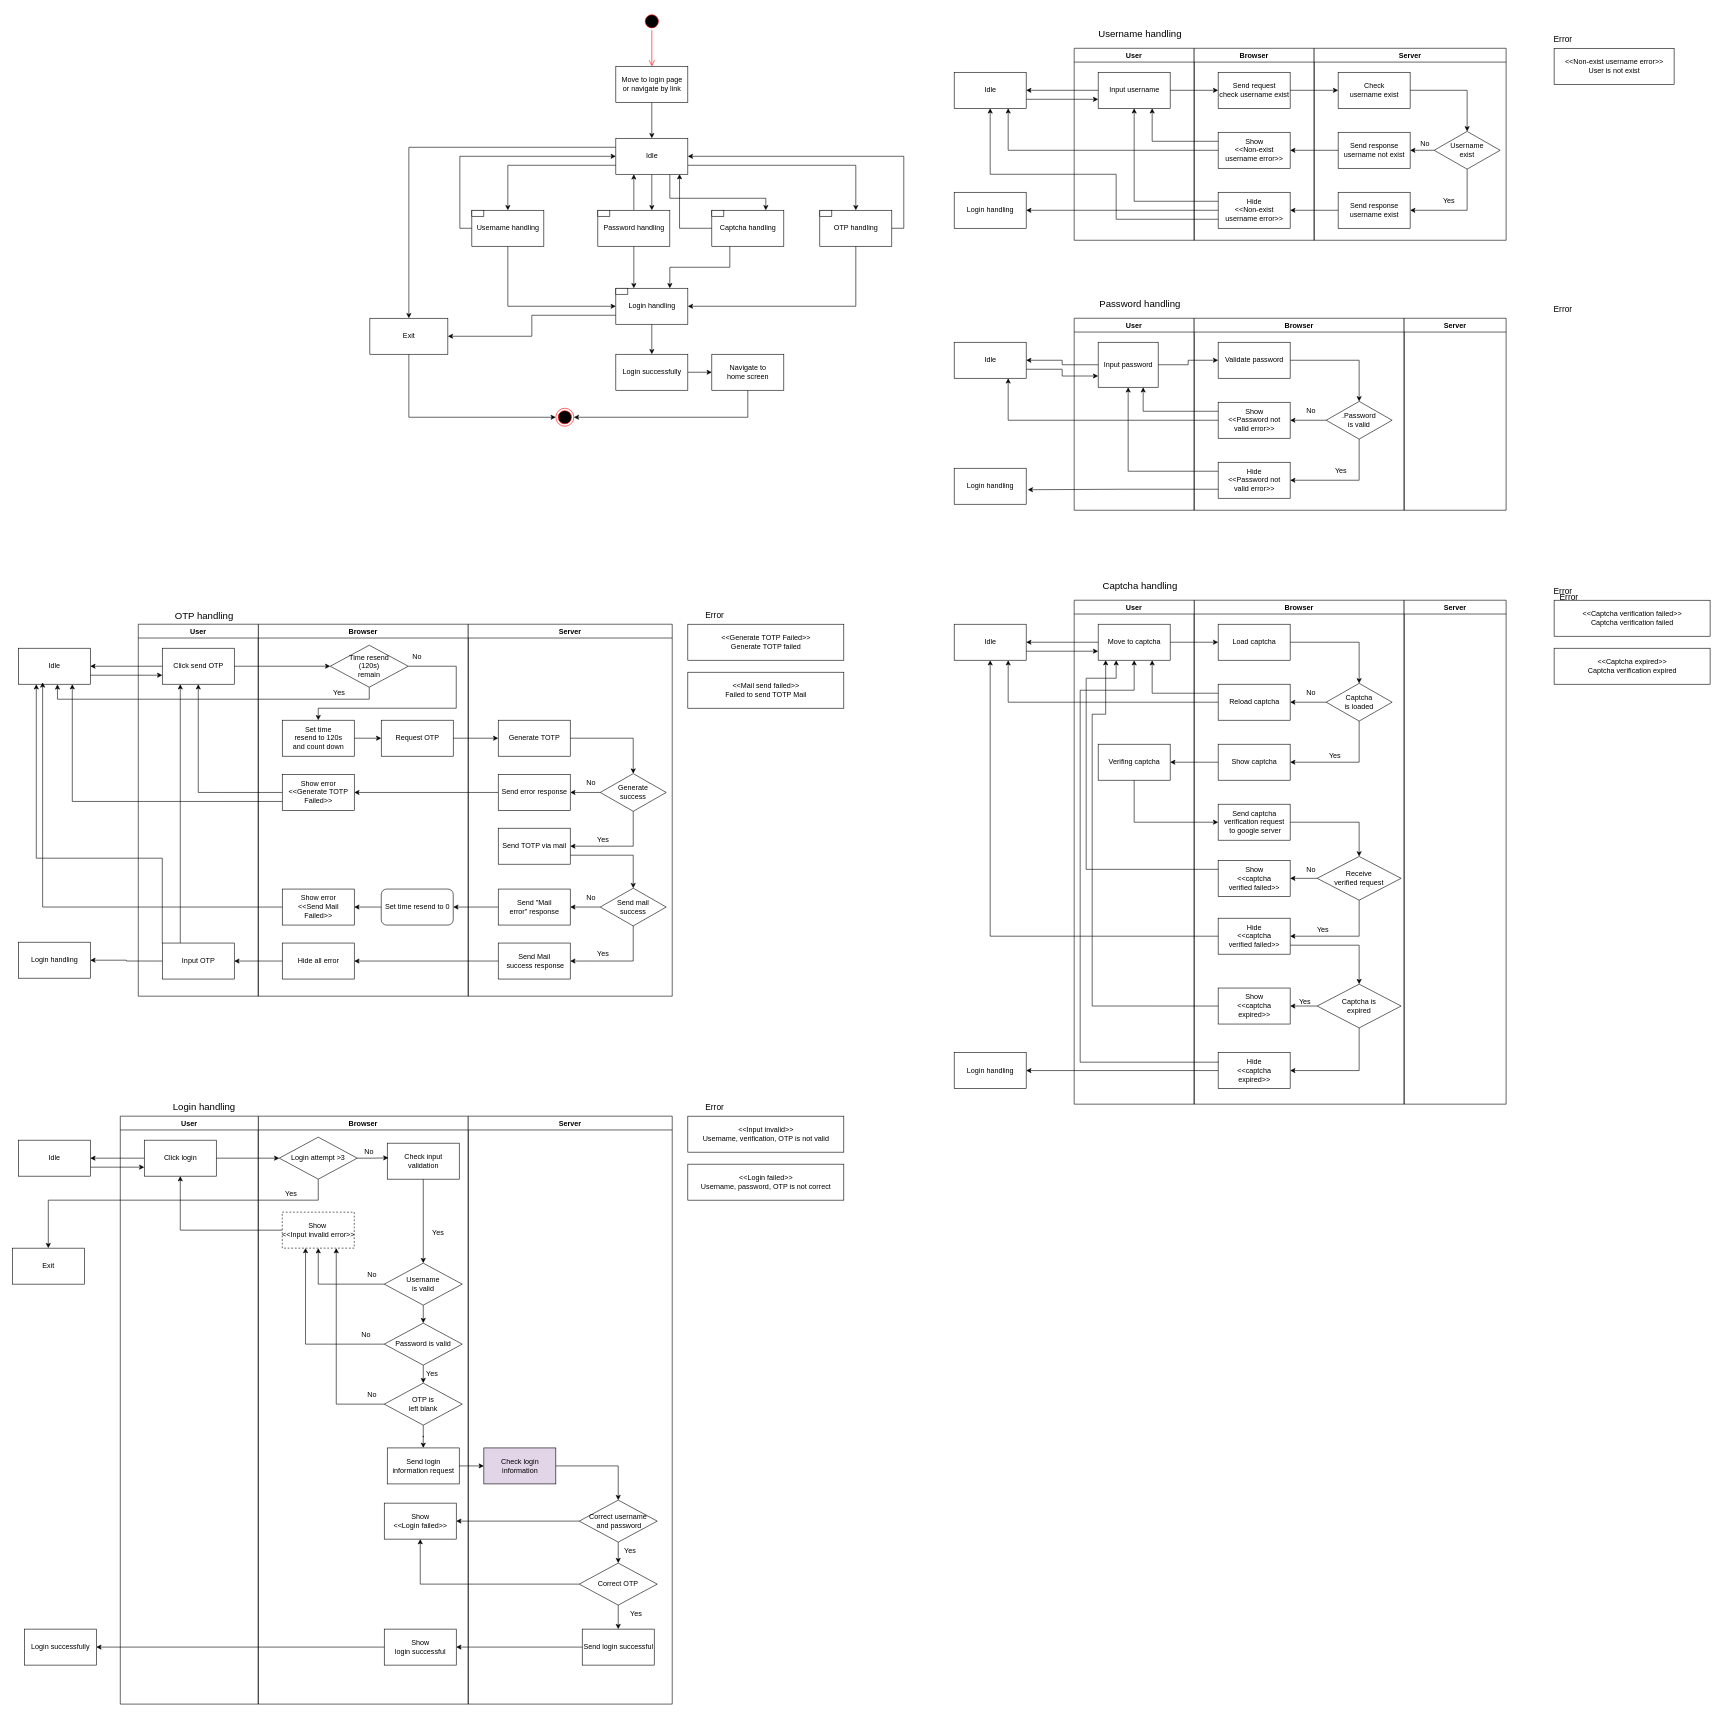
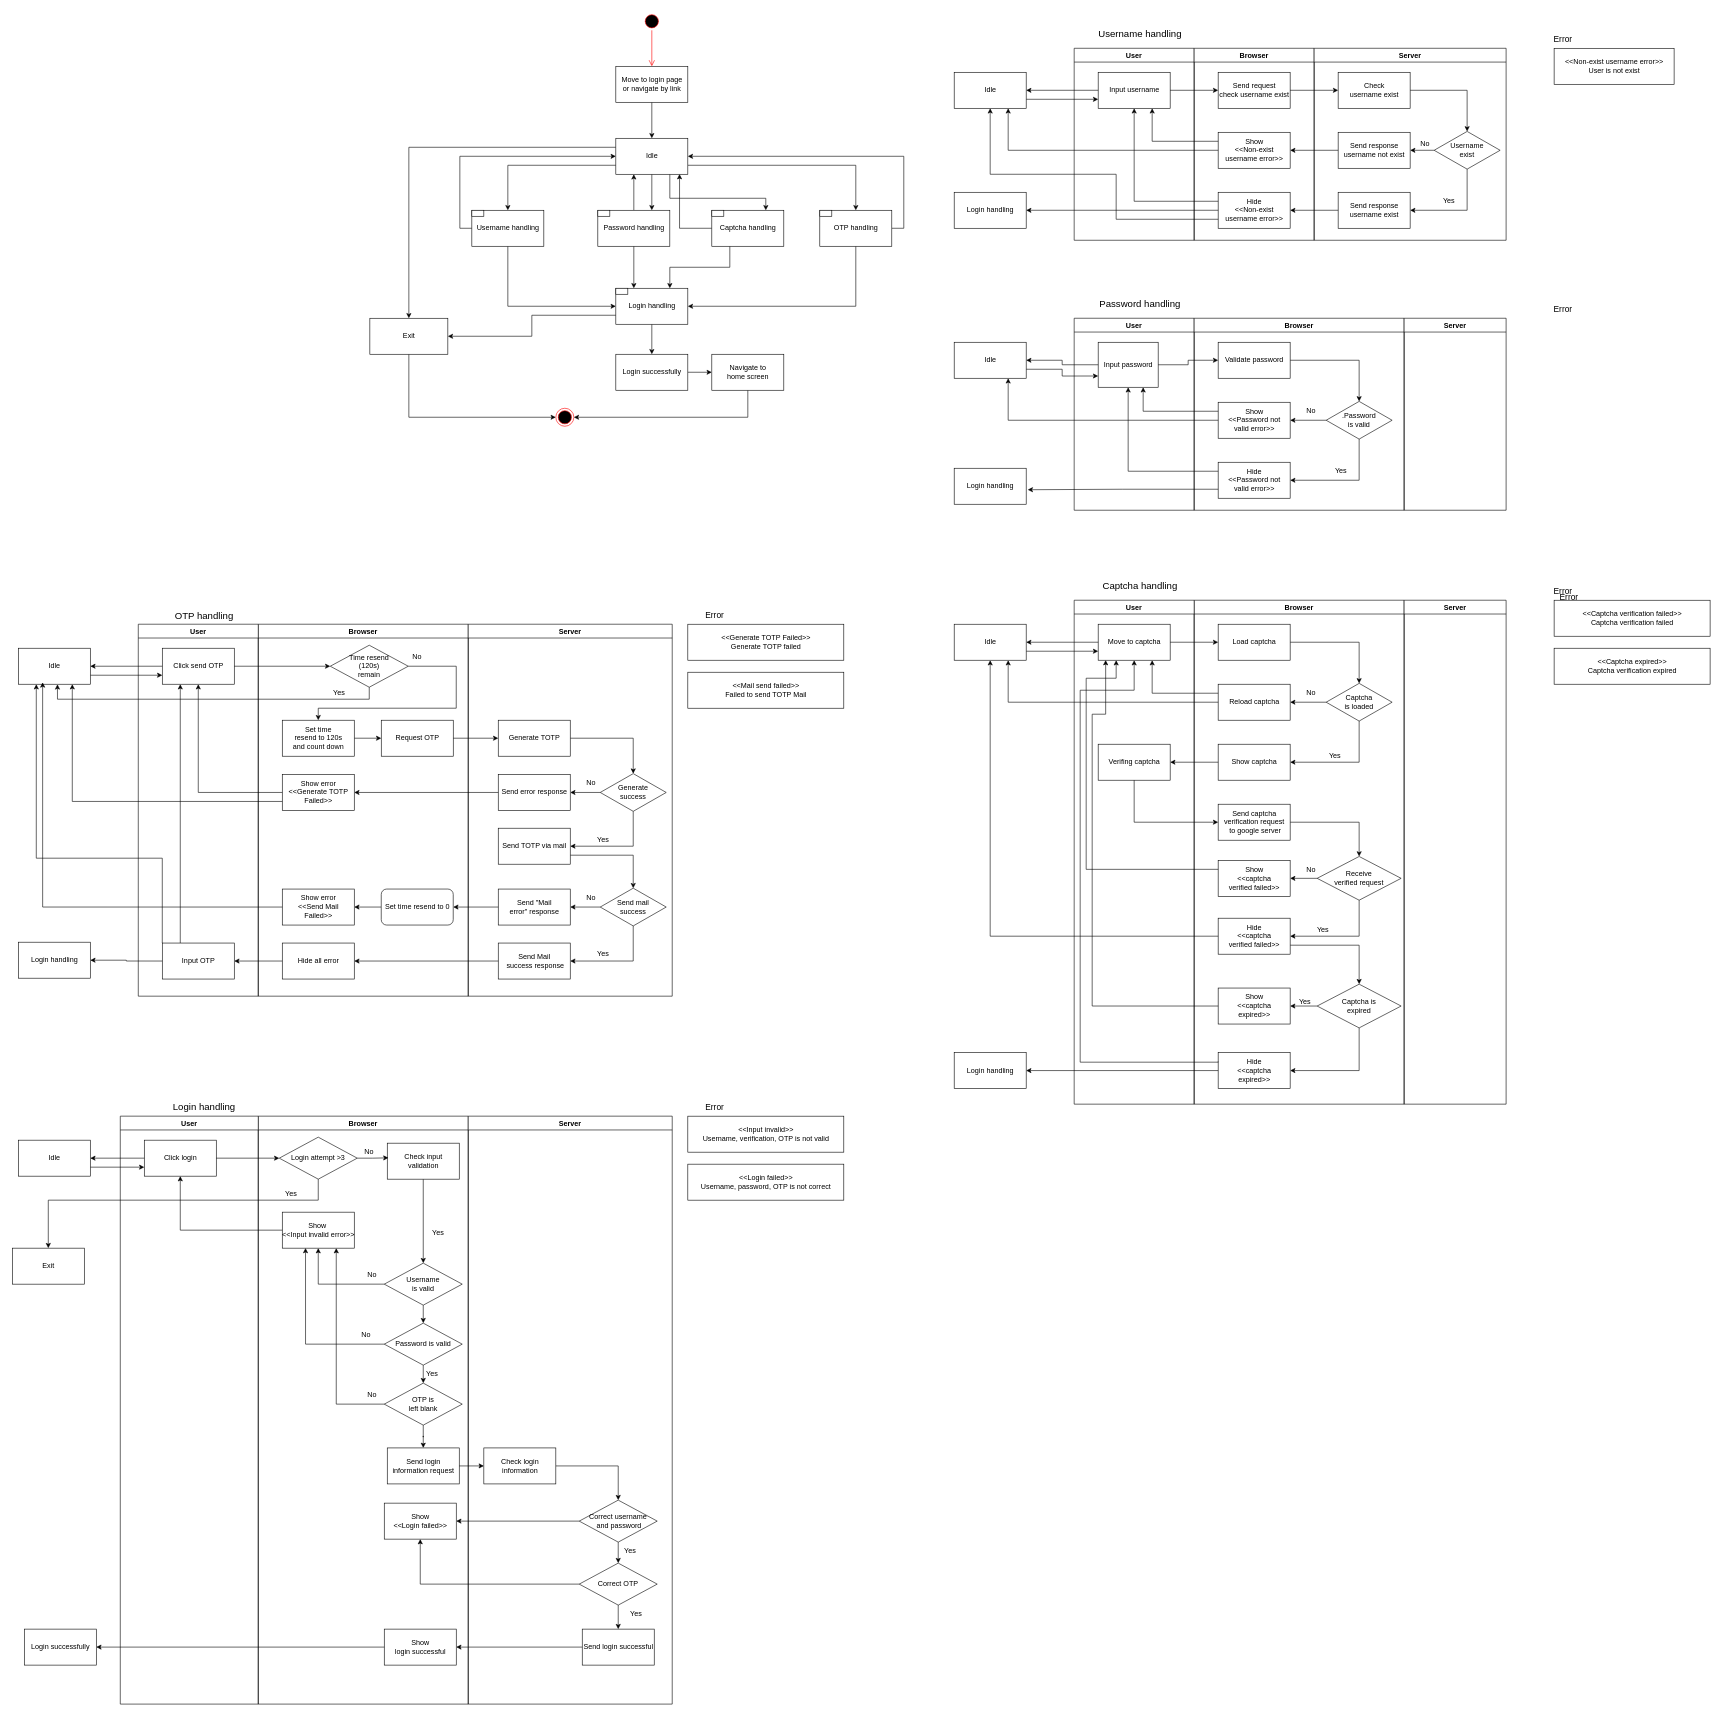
node "Show <<Input invalid error>>": style dashed -> solid
node "Check login information": fillcolor #e1d5e7 -> #ffffff
